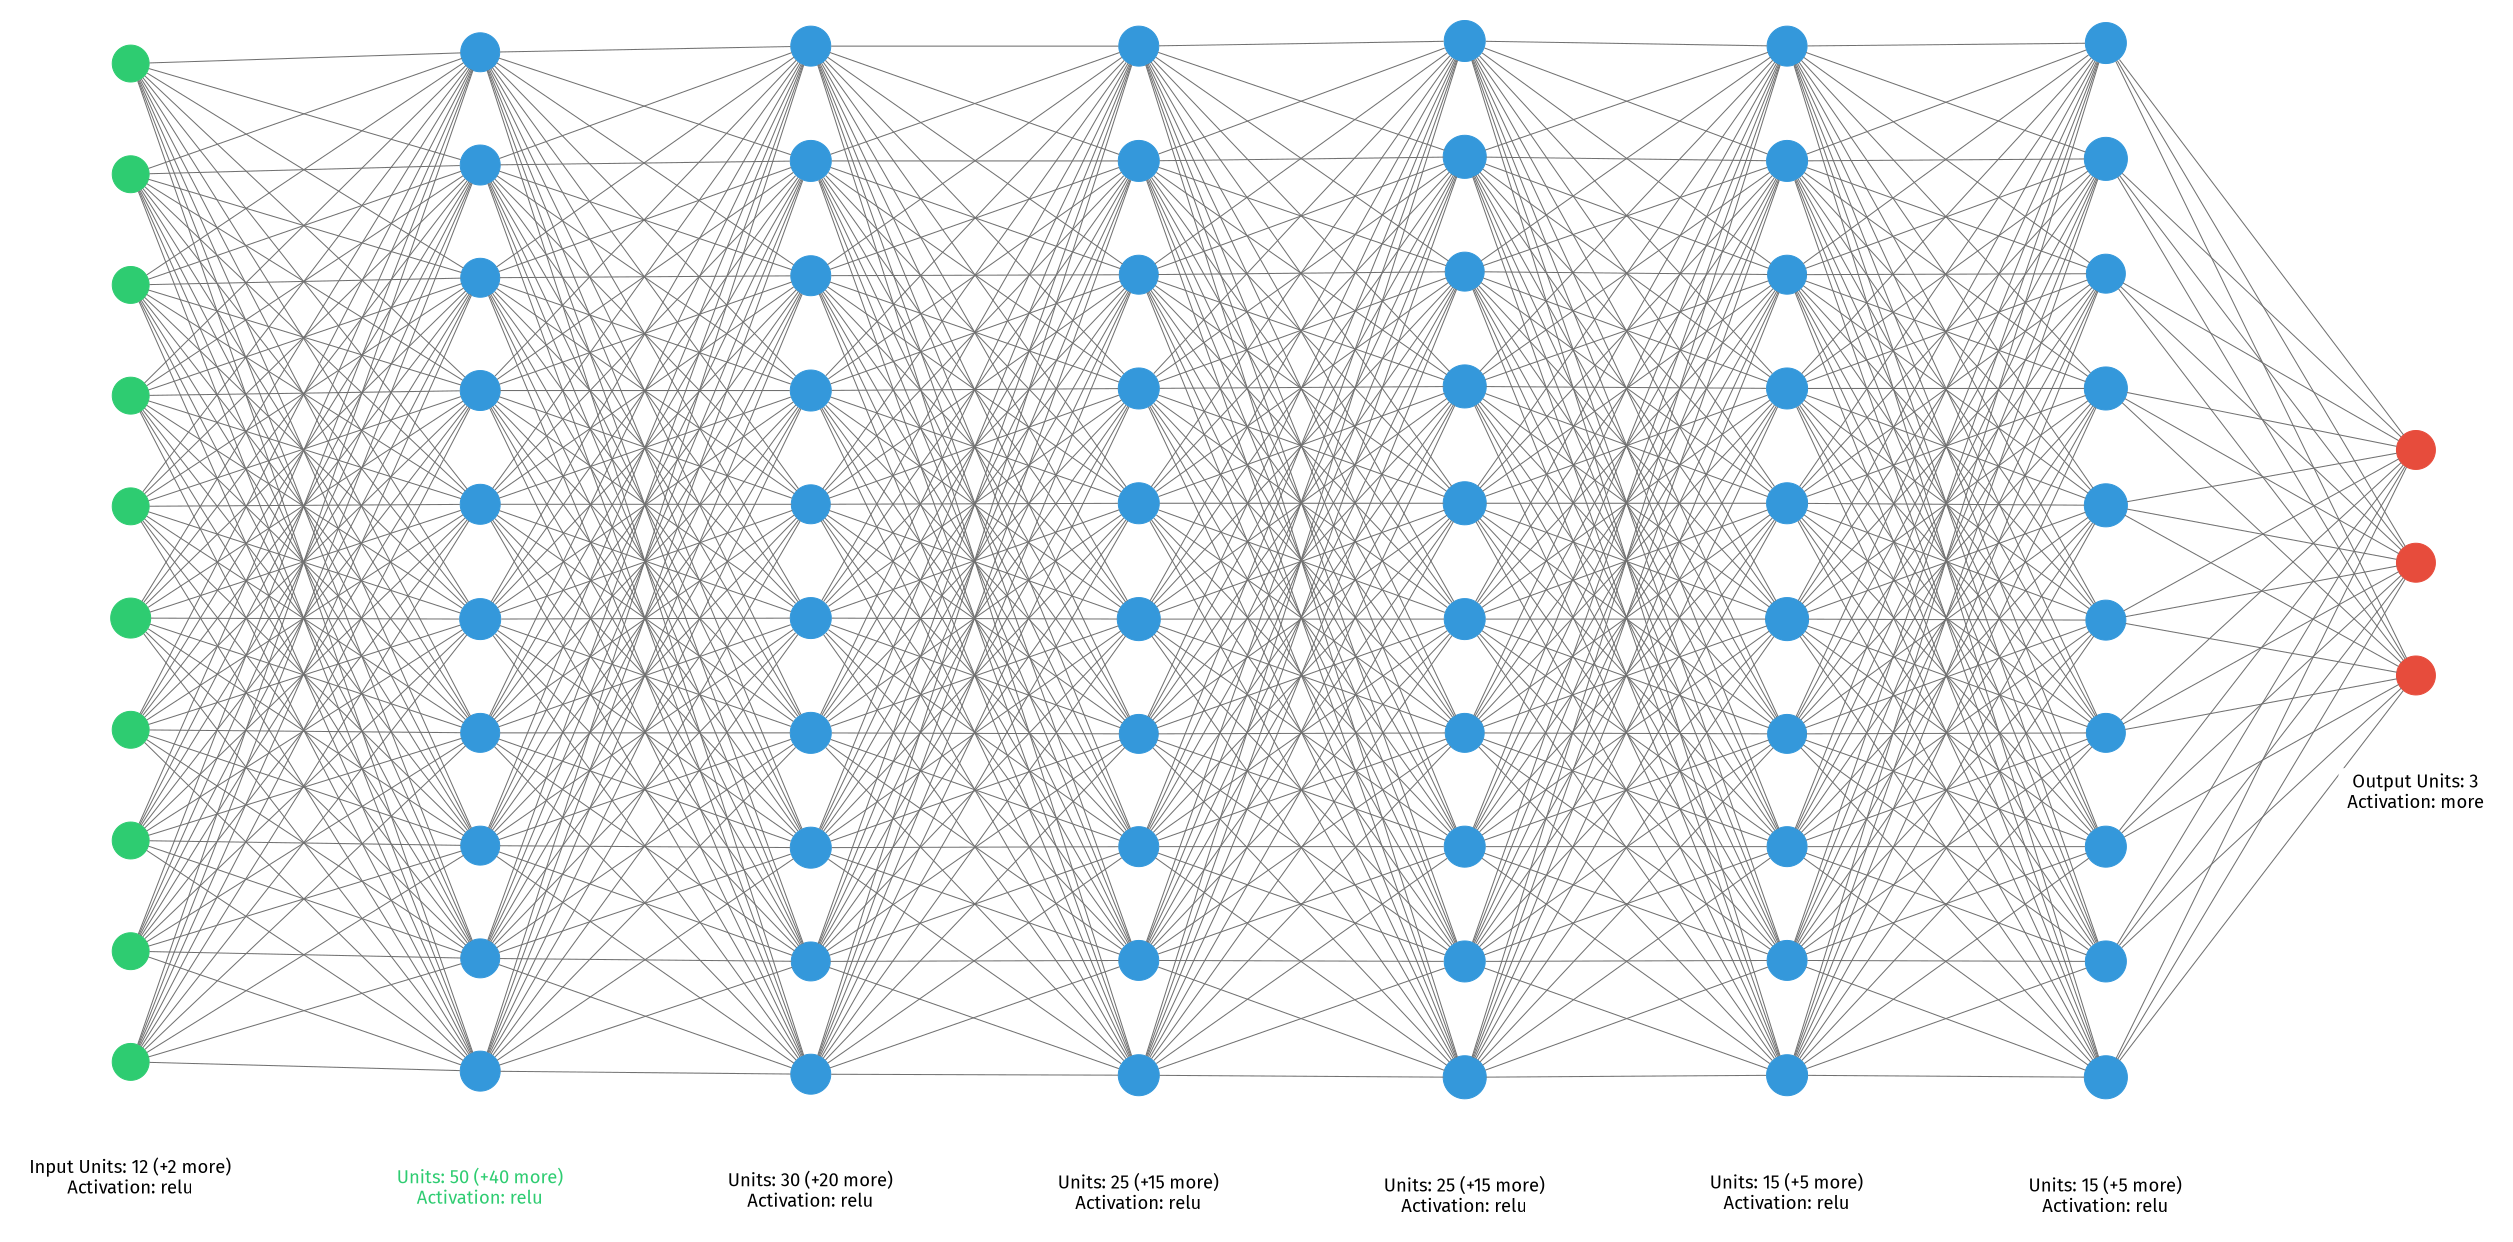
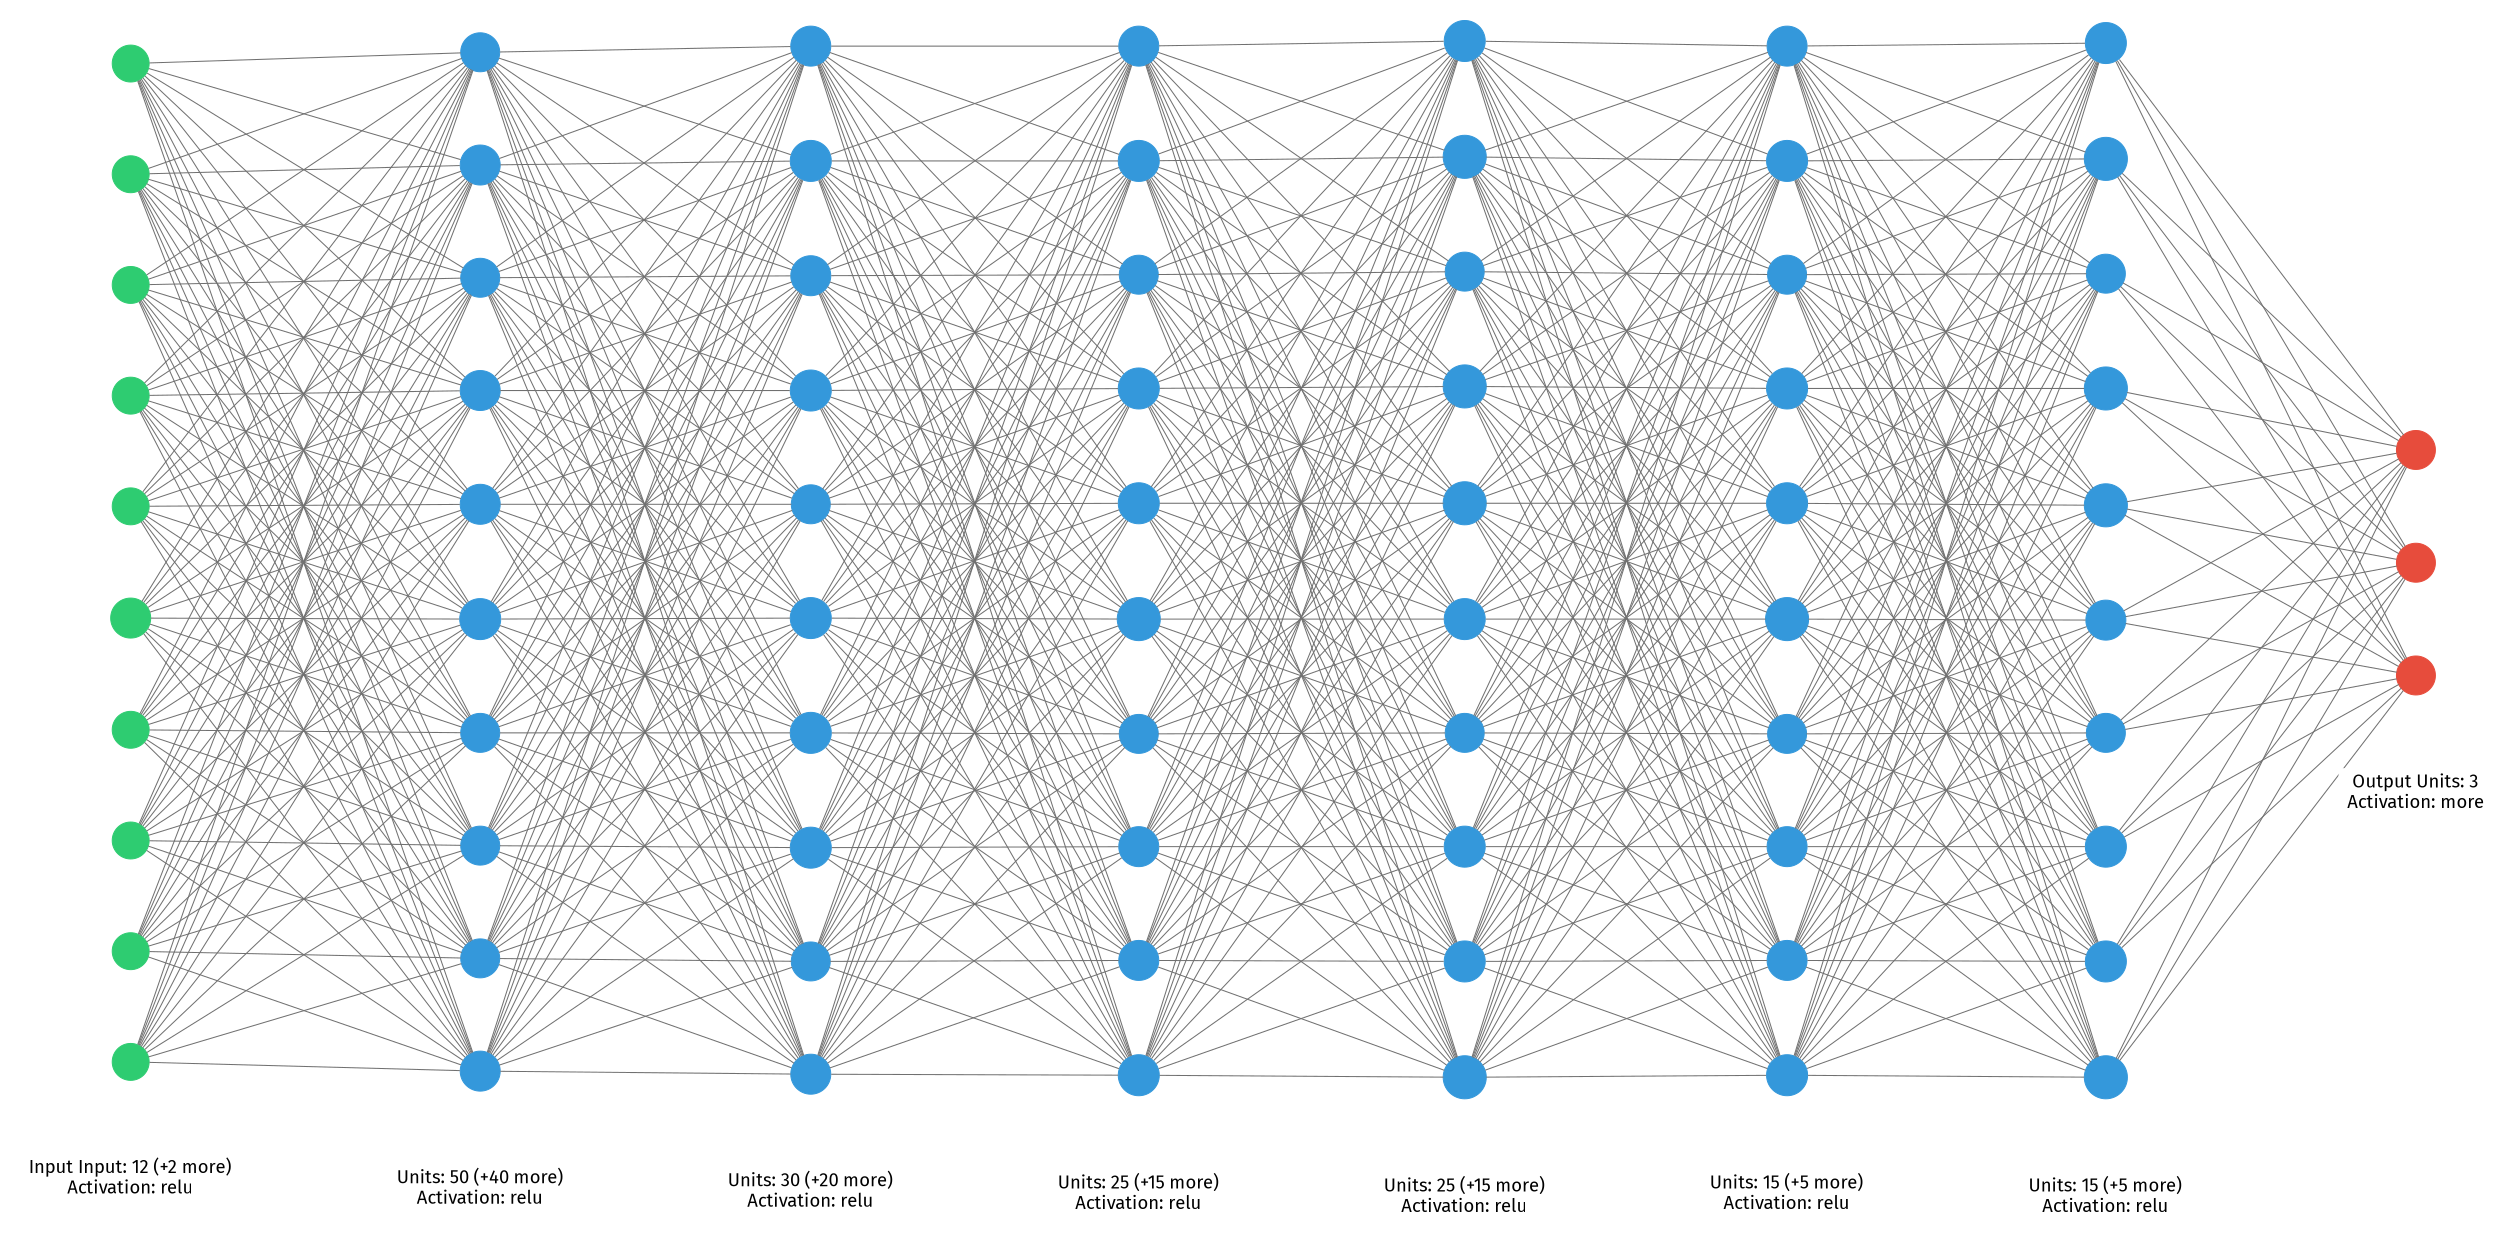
node "Input Units: 12 (+2 more) Activation: relu": label "Input Units: 12 (+2 more) Activation: relu" -> "Input Input: 12 (+2 more) Activation: relu"
node "Units: 50 (+40 more) Activation: relu": fontcolor #2ecc71 -> black
